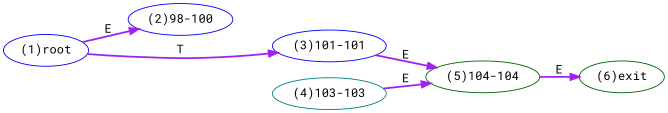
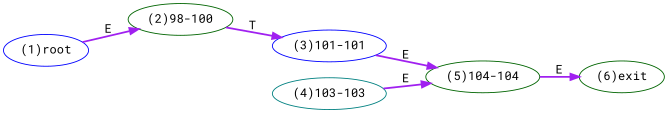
node "(2)98-100": color blue -> darkgreen
edge "(1)root" -> "(3)101-101": now "(2)98-100" -> "(3)101-101"
